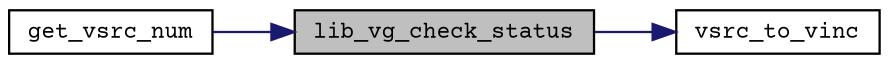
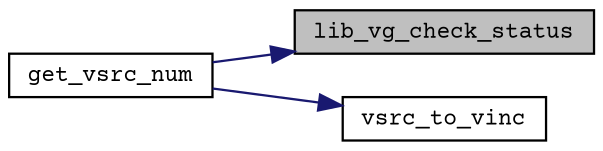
edge "lib_vg_check_status" -> "vsrc_to_vinc": now "get_vsrc_num" -> "vsrc_to_vinc"
